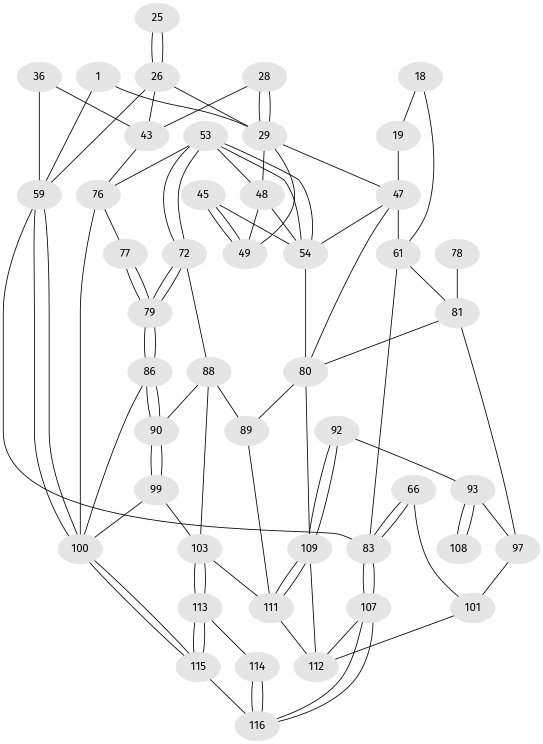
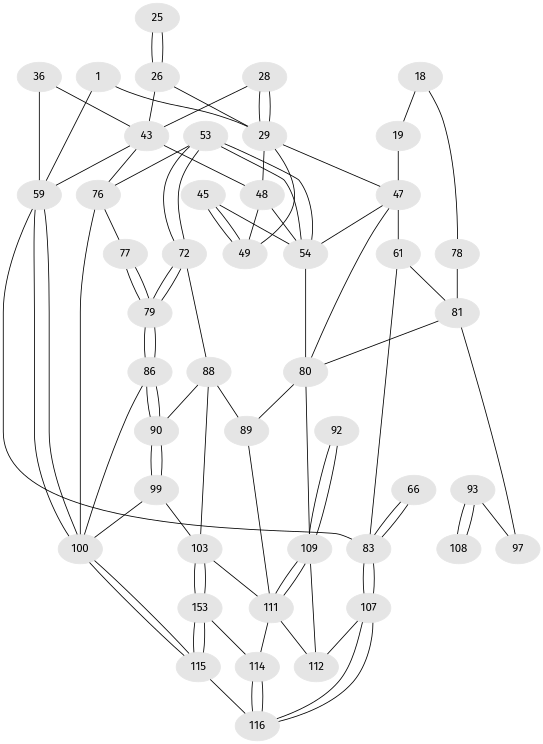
edge "26" -- "59": now "43" -- "59"
edge "53" -- "48": now "43" -- "48"
edge "18" -- "61": now "18" -- "78"
edge "92" -- "93": removed
node "113": label "113" -> "153"
node "101": removed
edge "111" -- "114": added
